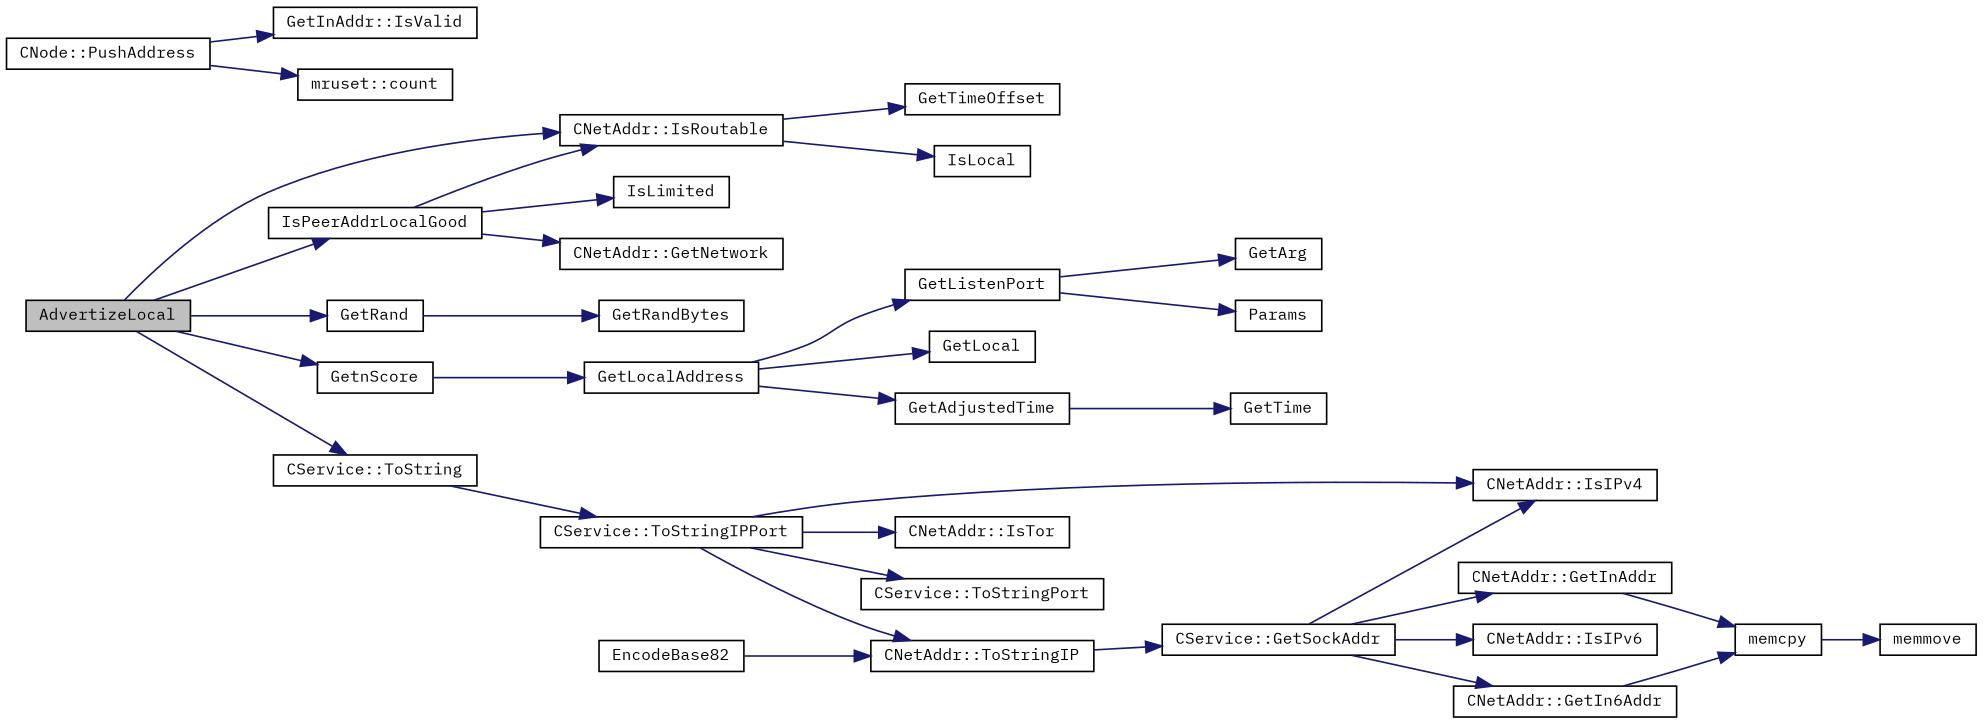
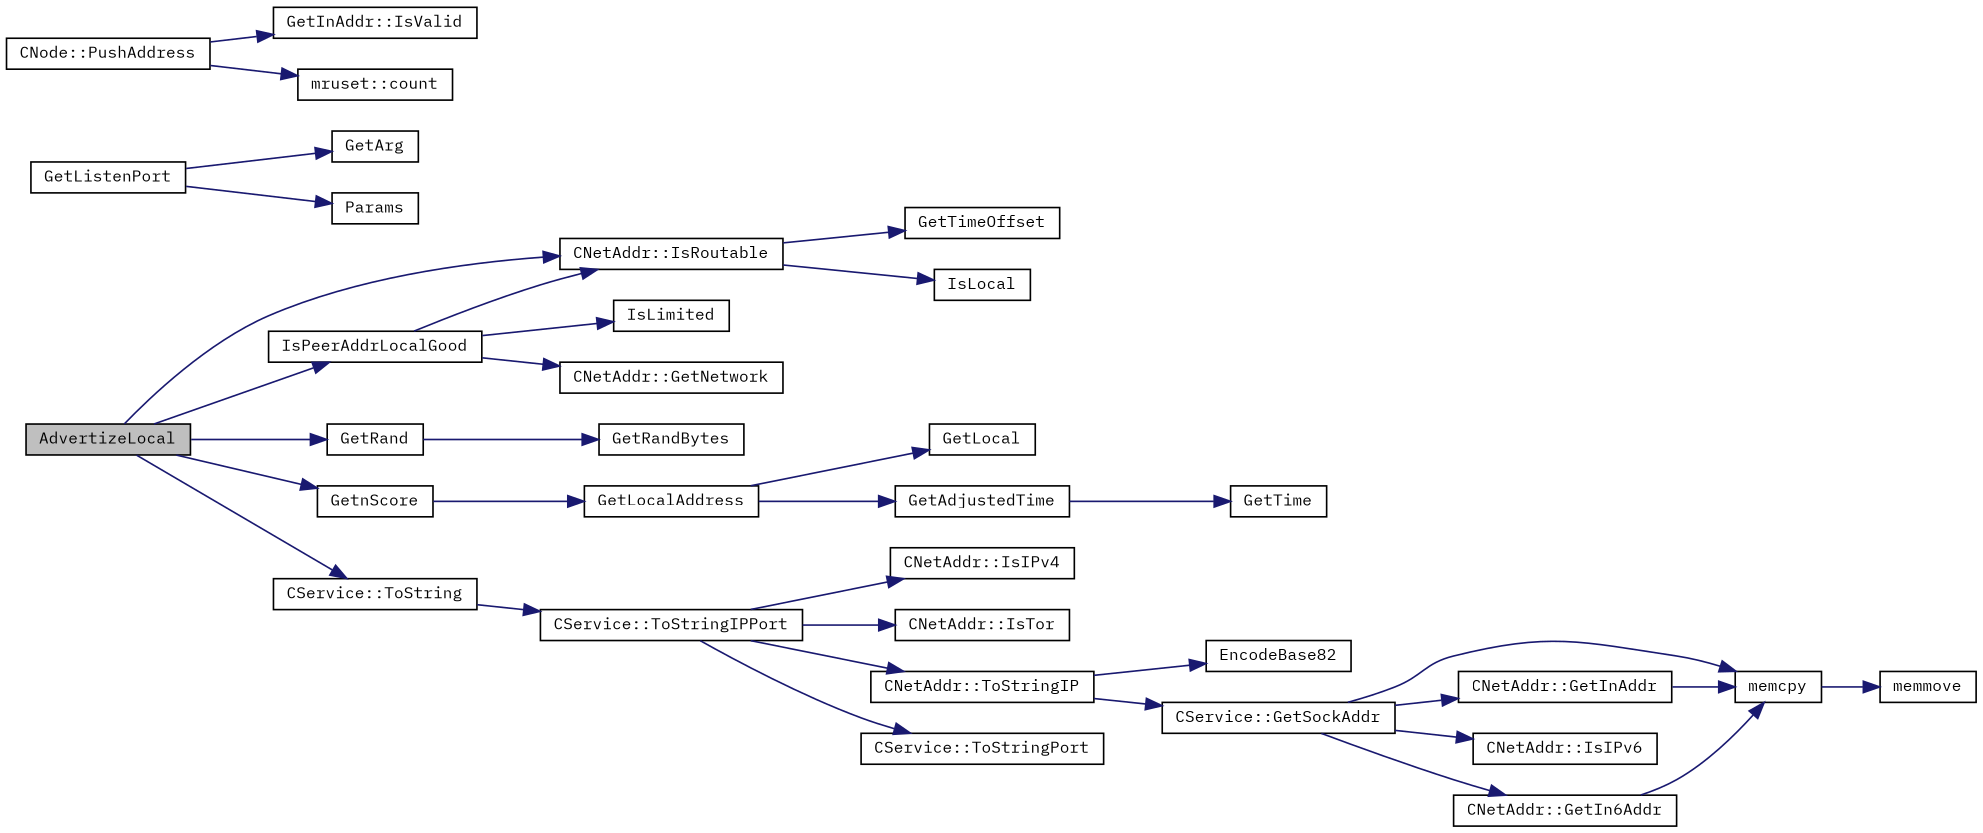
edge "GetLocalAddress" -> "GetListenPort": removed
edge "CService::GetSockAddr" -> "CNetAddr::IsIPv4": now "CService::GetSockAddr" -> "memcpy"
edge "EncodeBase82" -> "CNetAddr::ToStringIP": reversed
